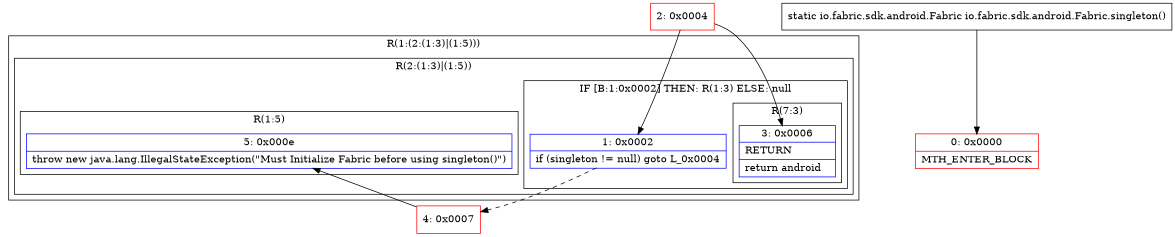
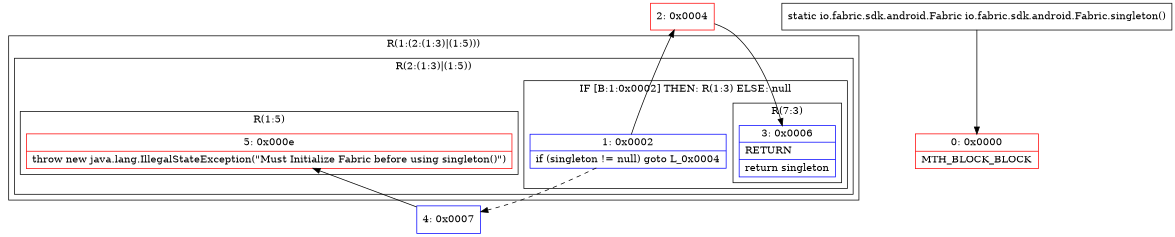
edge "2: 0x0004" -> "1: 0x0002": reversed
node "5: 0x000e": color blue -> red
node "0: 0x0000": text "MTH_ENTER_BLOCK" -> "MTH_BLOCK_BLOCK"
node "3: 0x0006": text "return android" -> "return singleton"
node "4: 0x0007": color red -> blue
